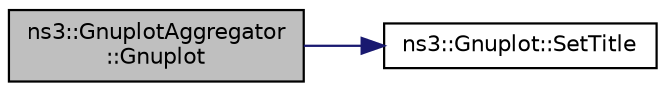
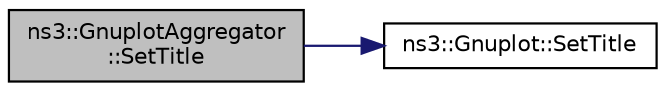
node "ns3::GnuplotAggregator ::Gnuplot": label "ns3::GnuplotAggregator ::Gnuplot" -> "ns3::GnuplotAggregator ::SetTitle"
